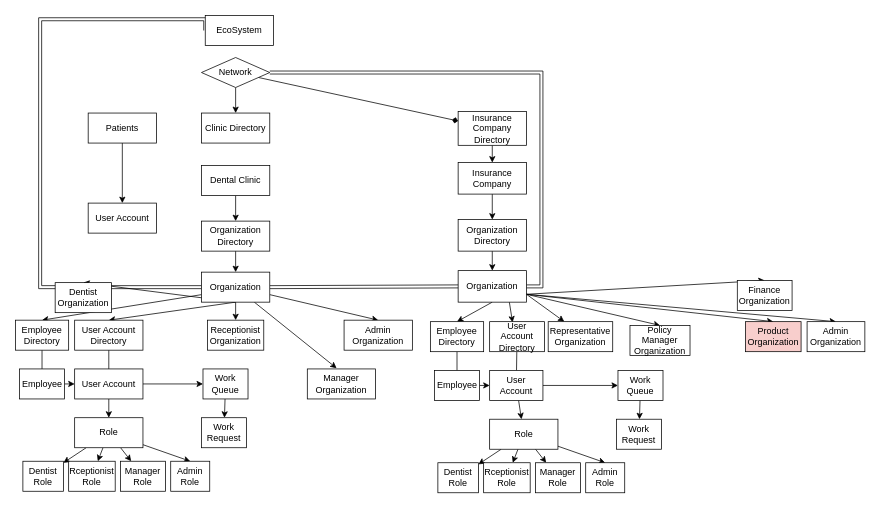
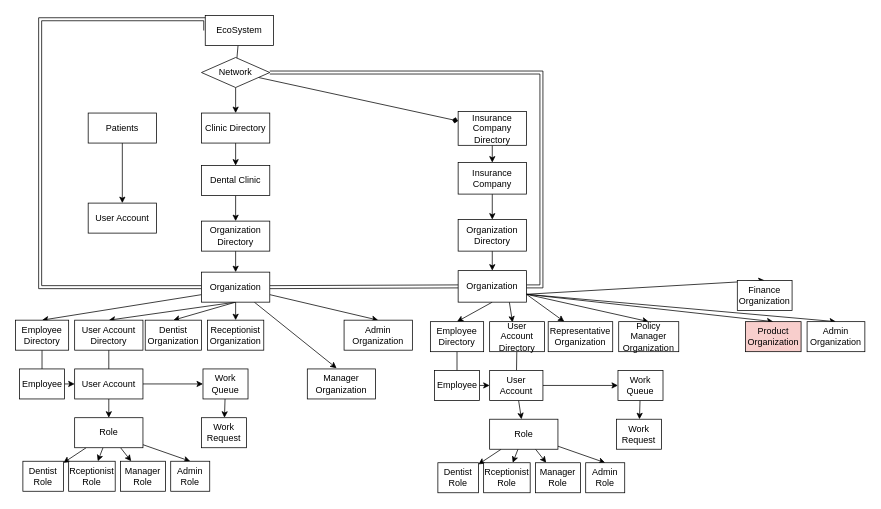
edge "EcoSystem" -- "Network": added
edge "Clinic Directory" -> "Dental Clinic": added
node "Dentist Organization": moved (83, 297) -> (173, 335)
node "Policy Manager Organization": moved (660, 340) -> (648, 336)
